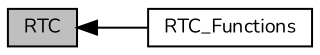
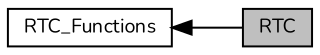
edge "RTC_Functions" -> "RTC": reversed
